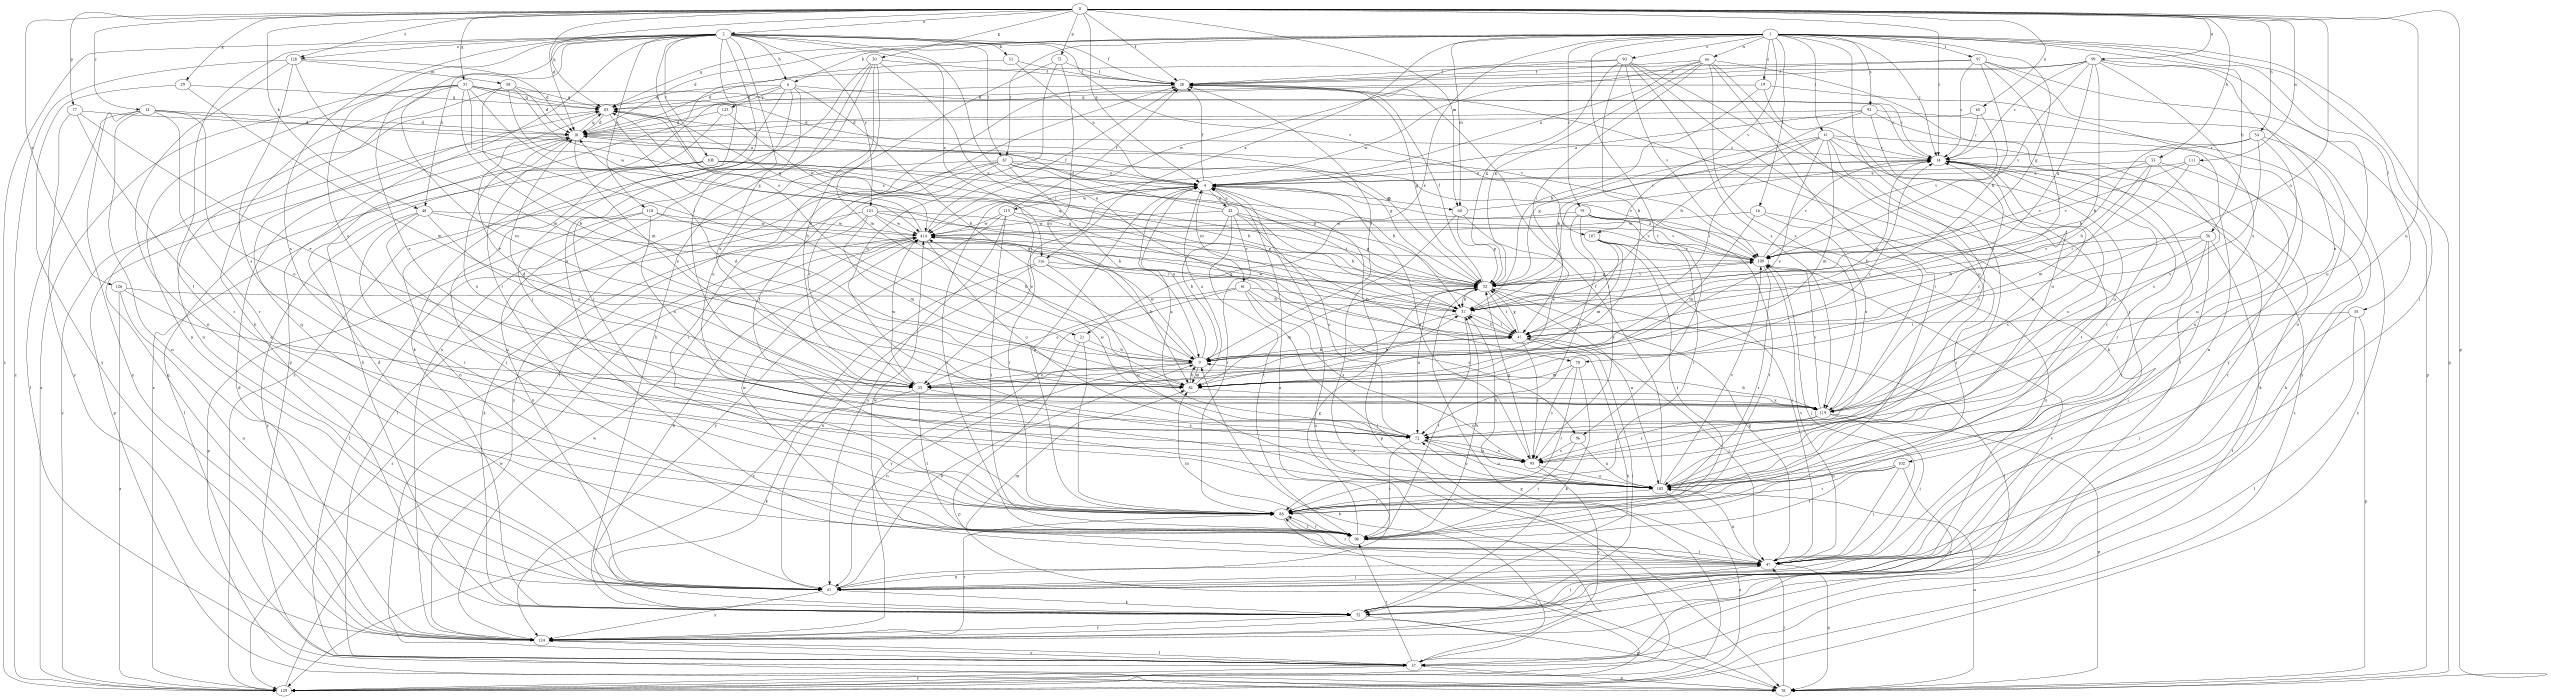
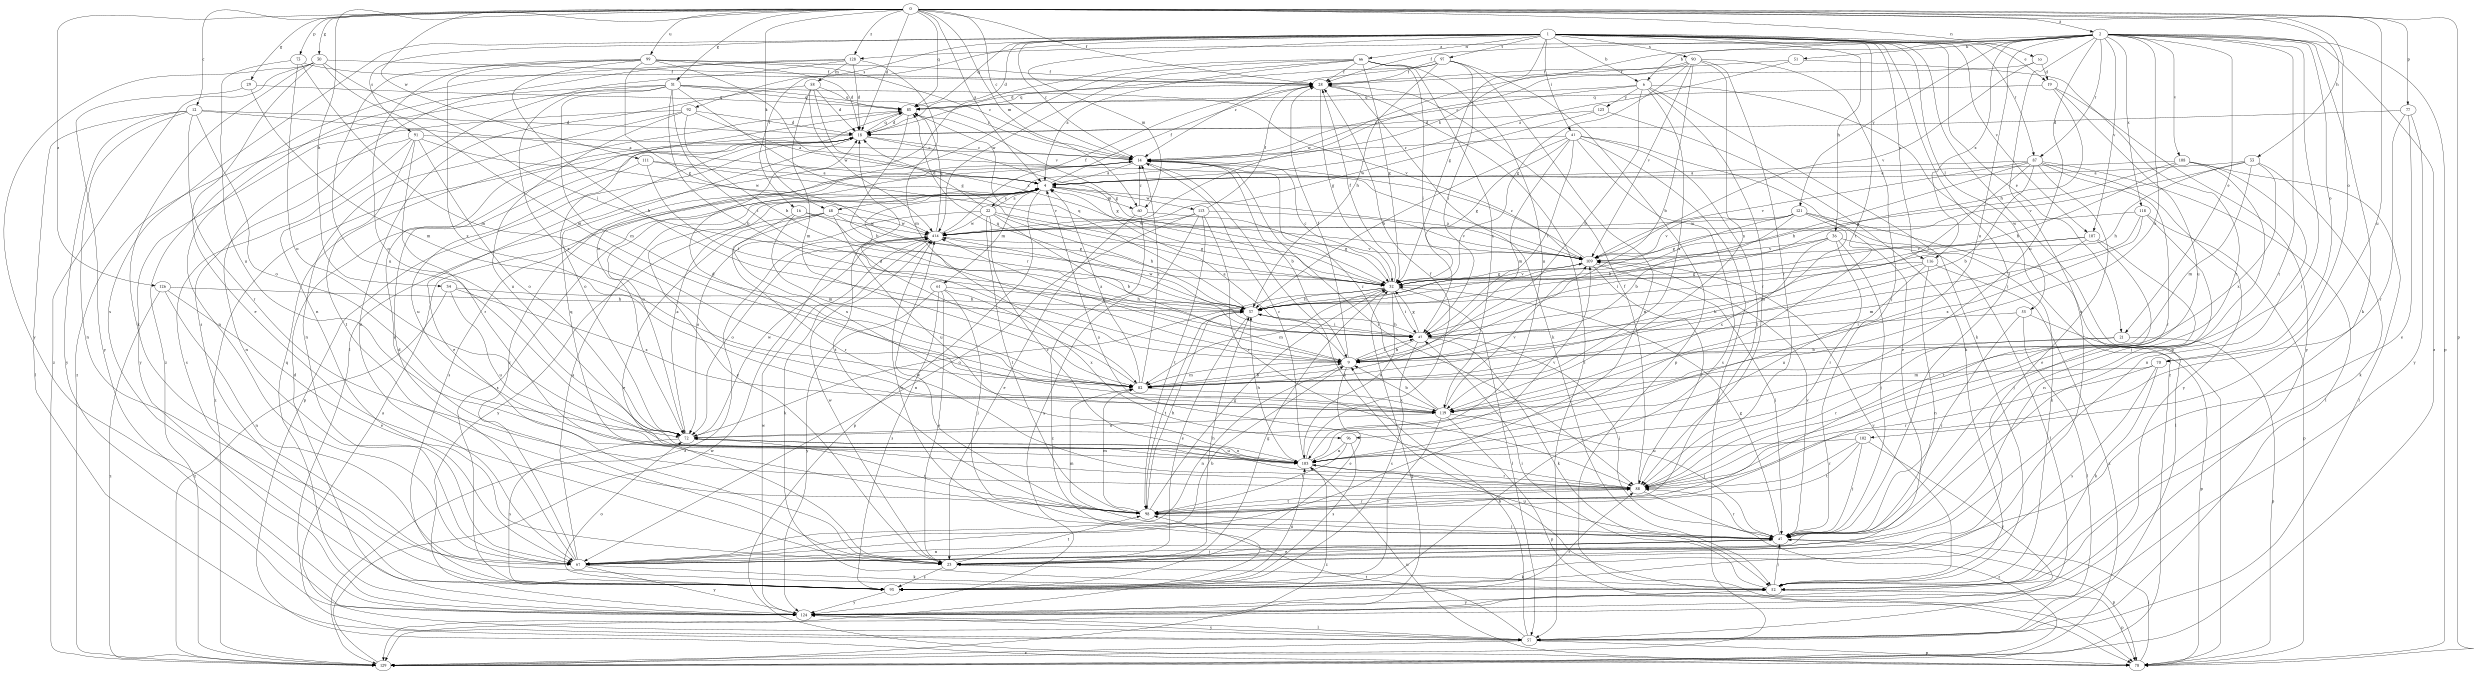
edge "63" -> "18": now "63" -> "19"
edge "34" -> "14": now "91" -> "14"
edge "16" -> "88": now "16" -> "37"
edge "47" -> "23": added, label "e"
